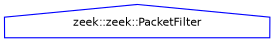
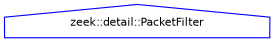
node "zeek::zeek::PacketFilter": label "zeek::zeek::PacketFilter" -> "zeek::detail::PacketFilter"
